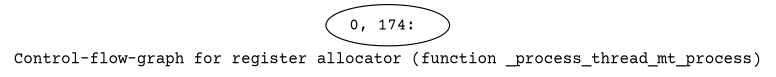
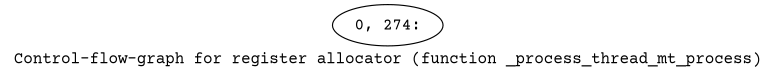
node "0, 174:": label "0, 174:" -> "0, 274:"
